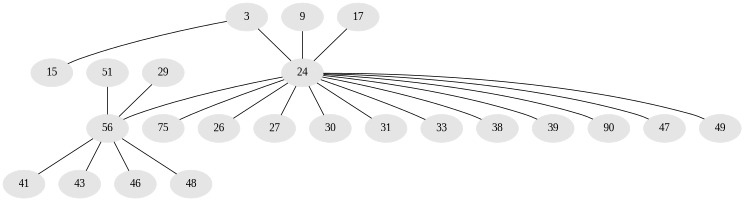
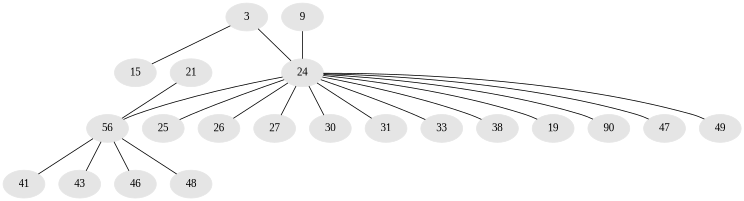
node "17": removed
node "51": label "51" -> "21"
node "29": removed
node "75": label "75" -> "25"
node "39": label "39" -> "19"
